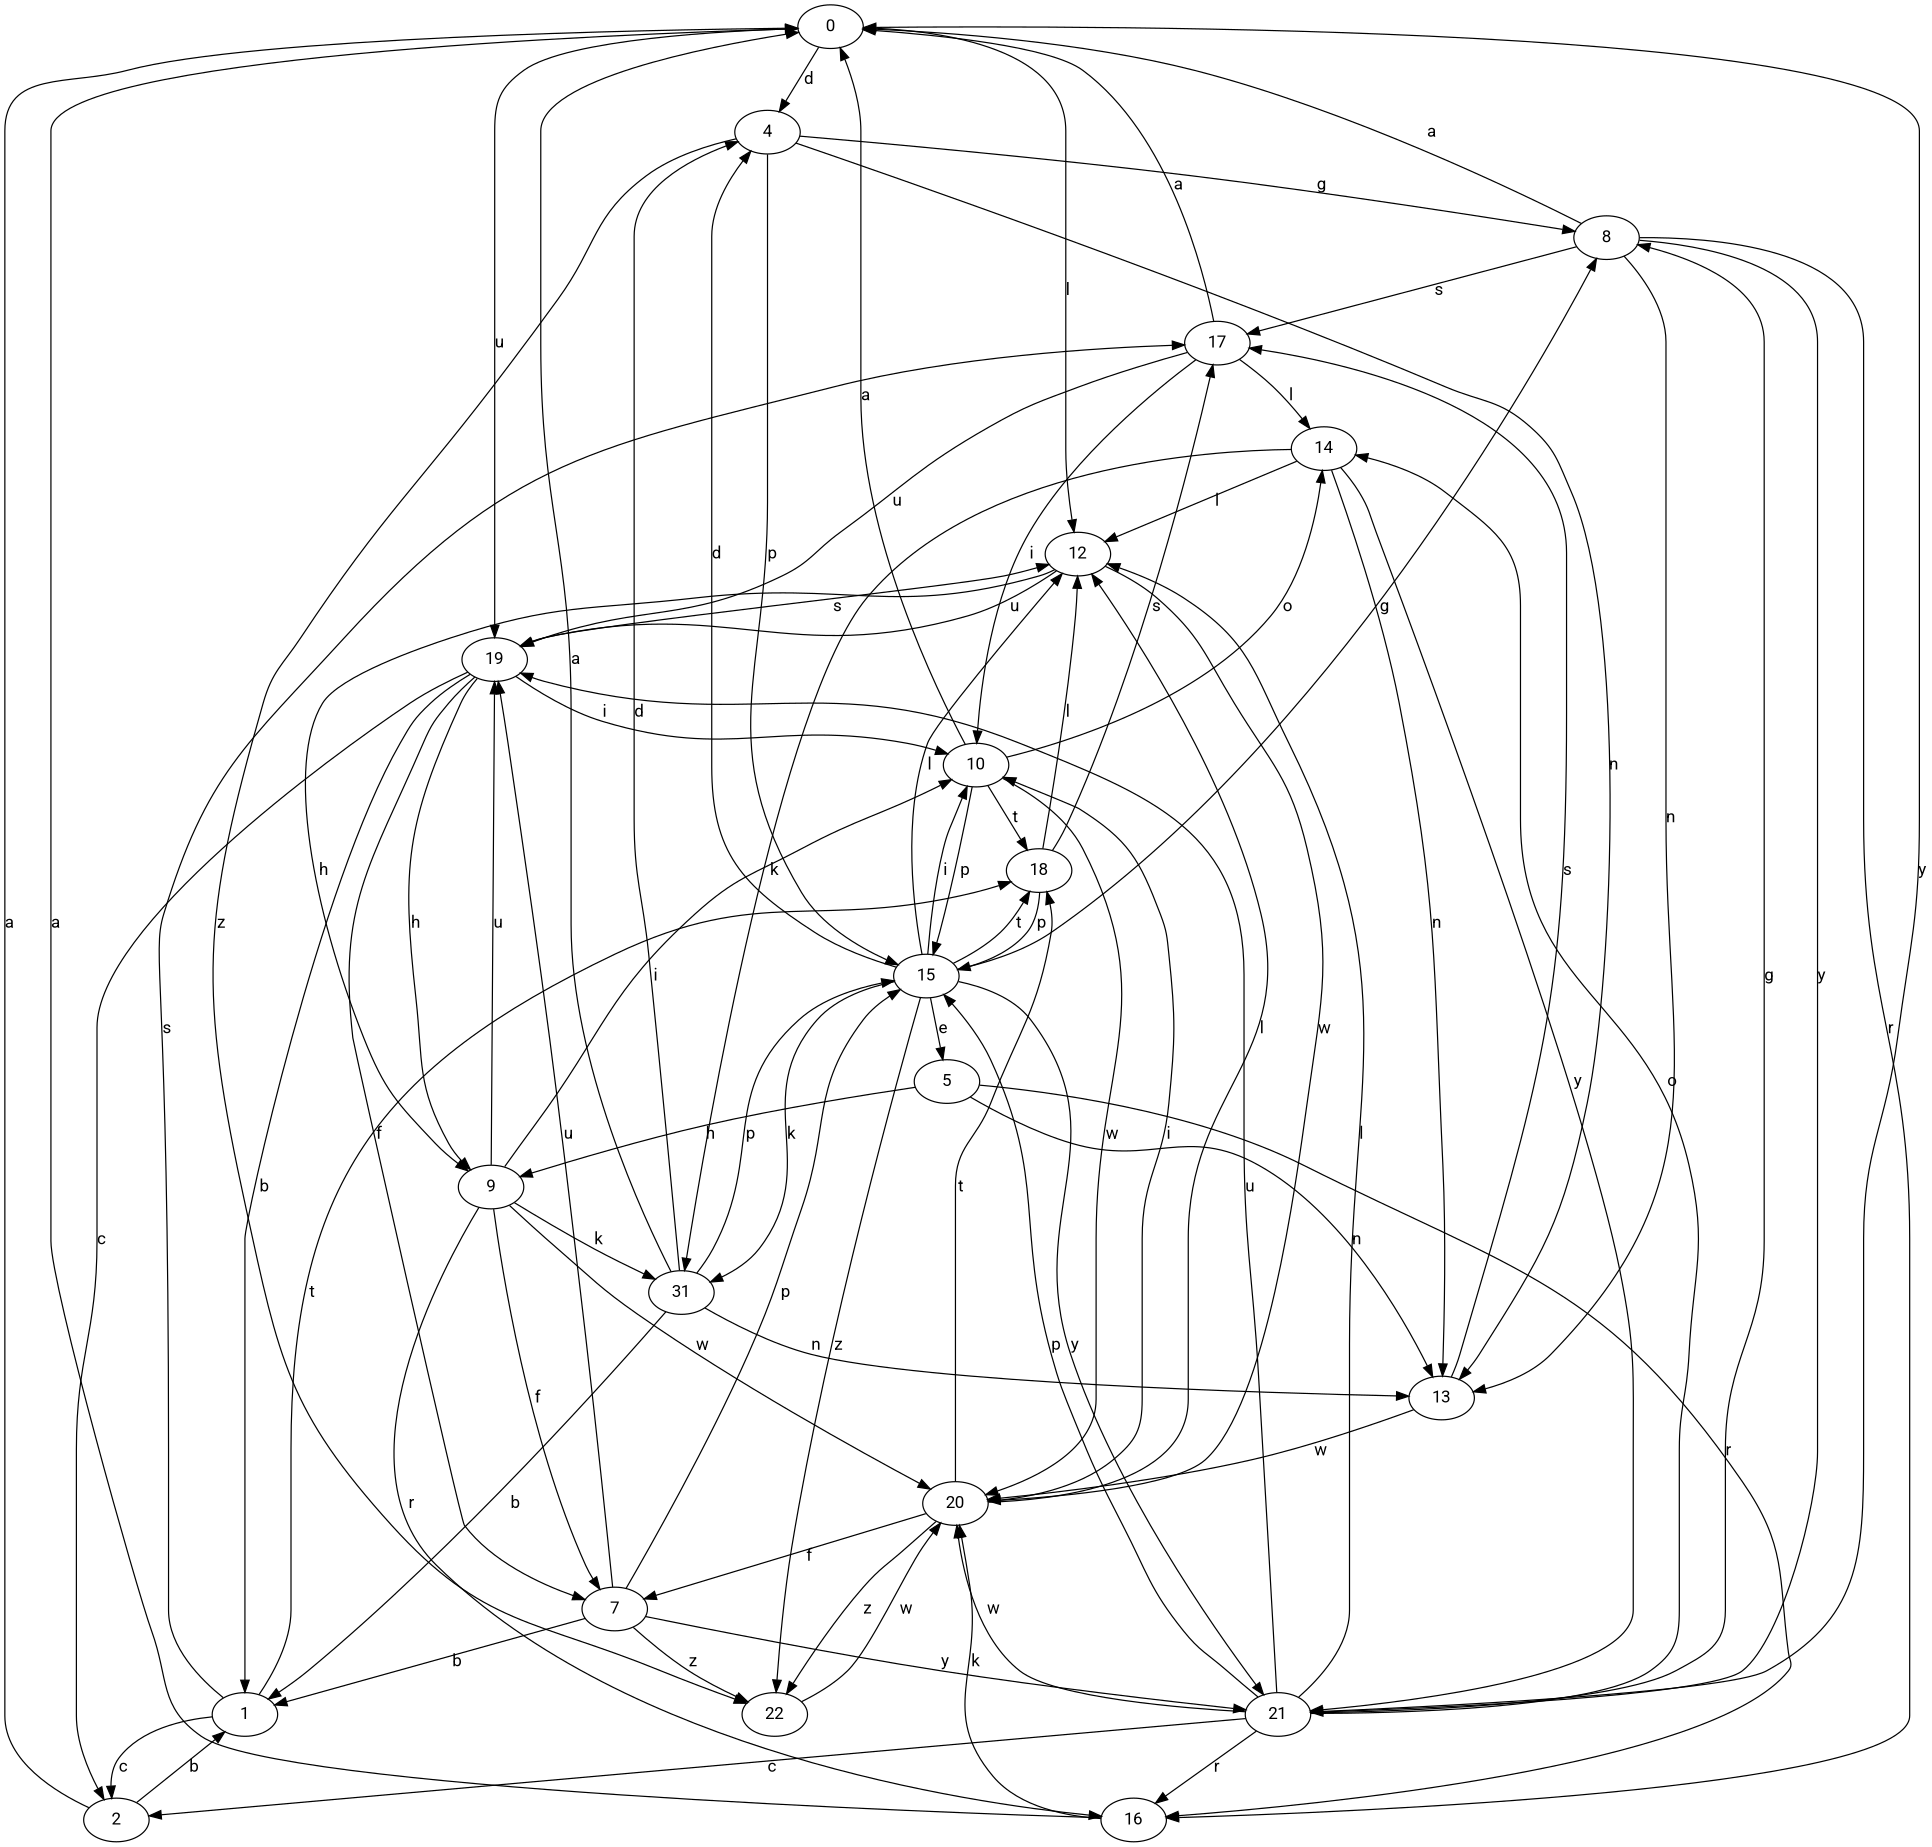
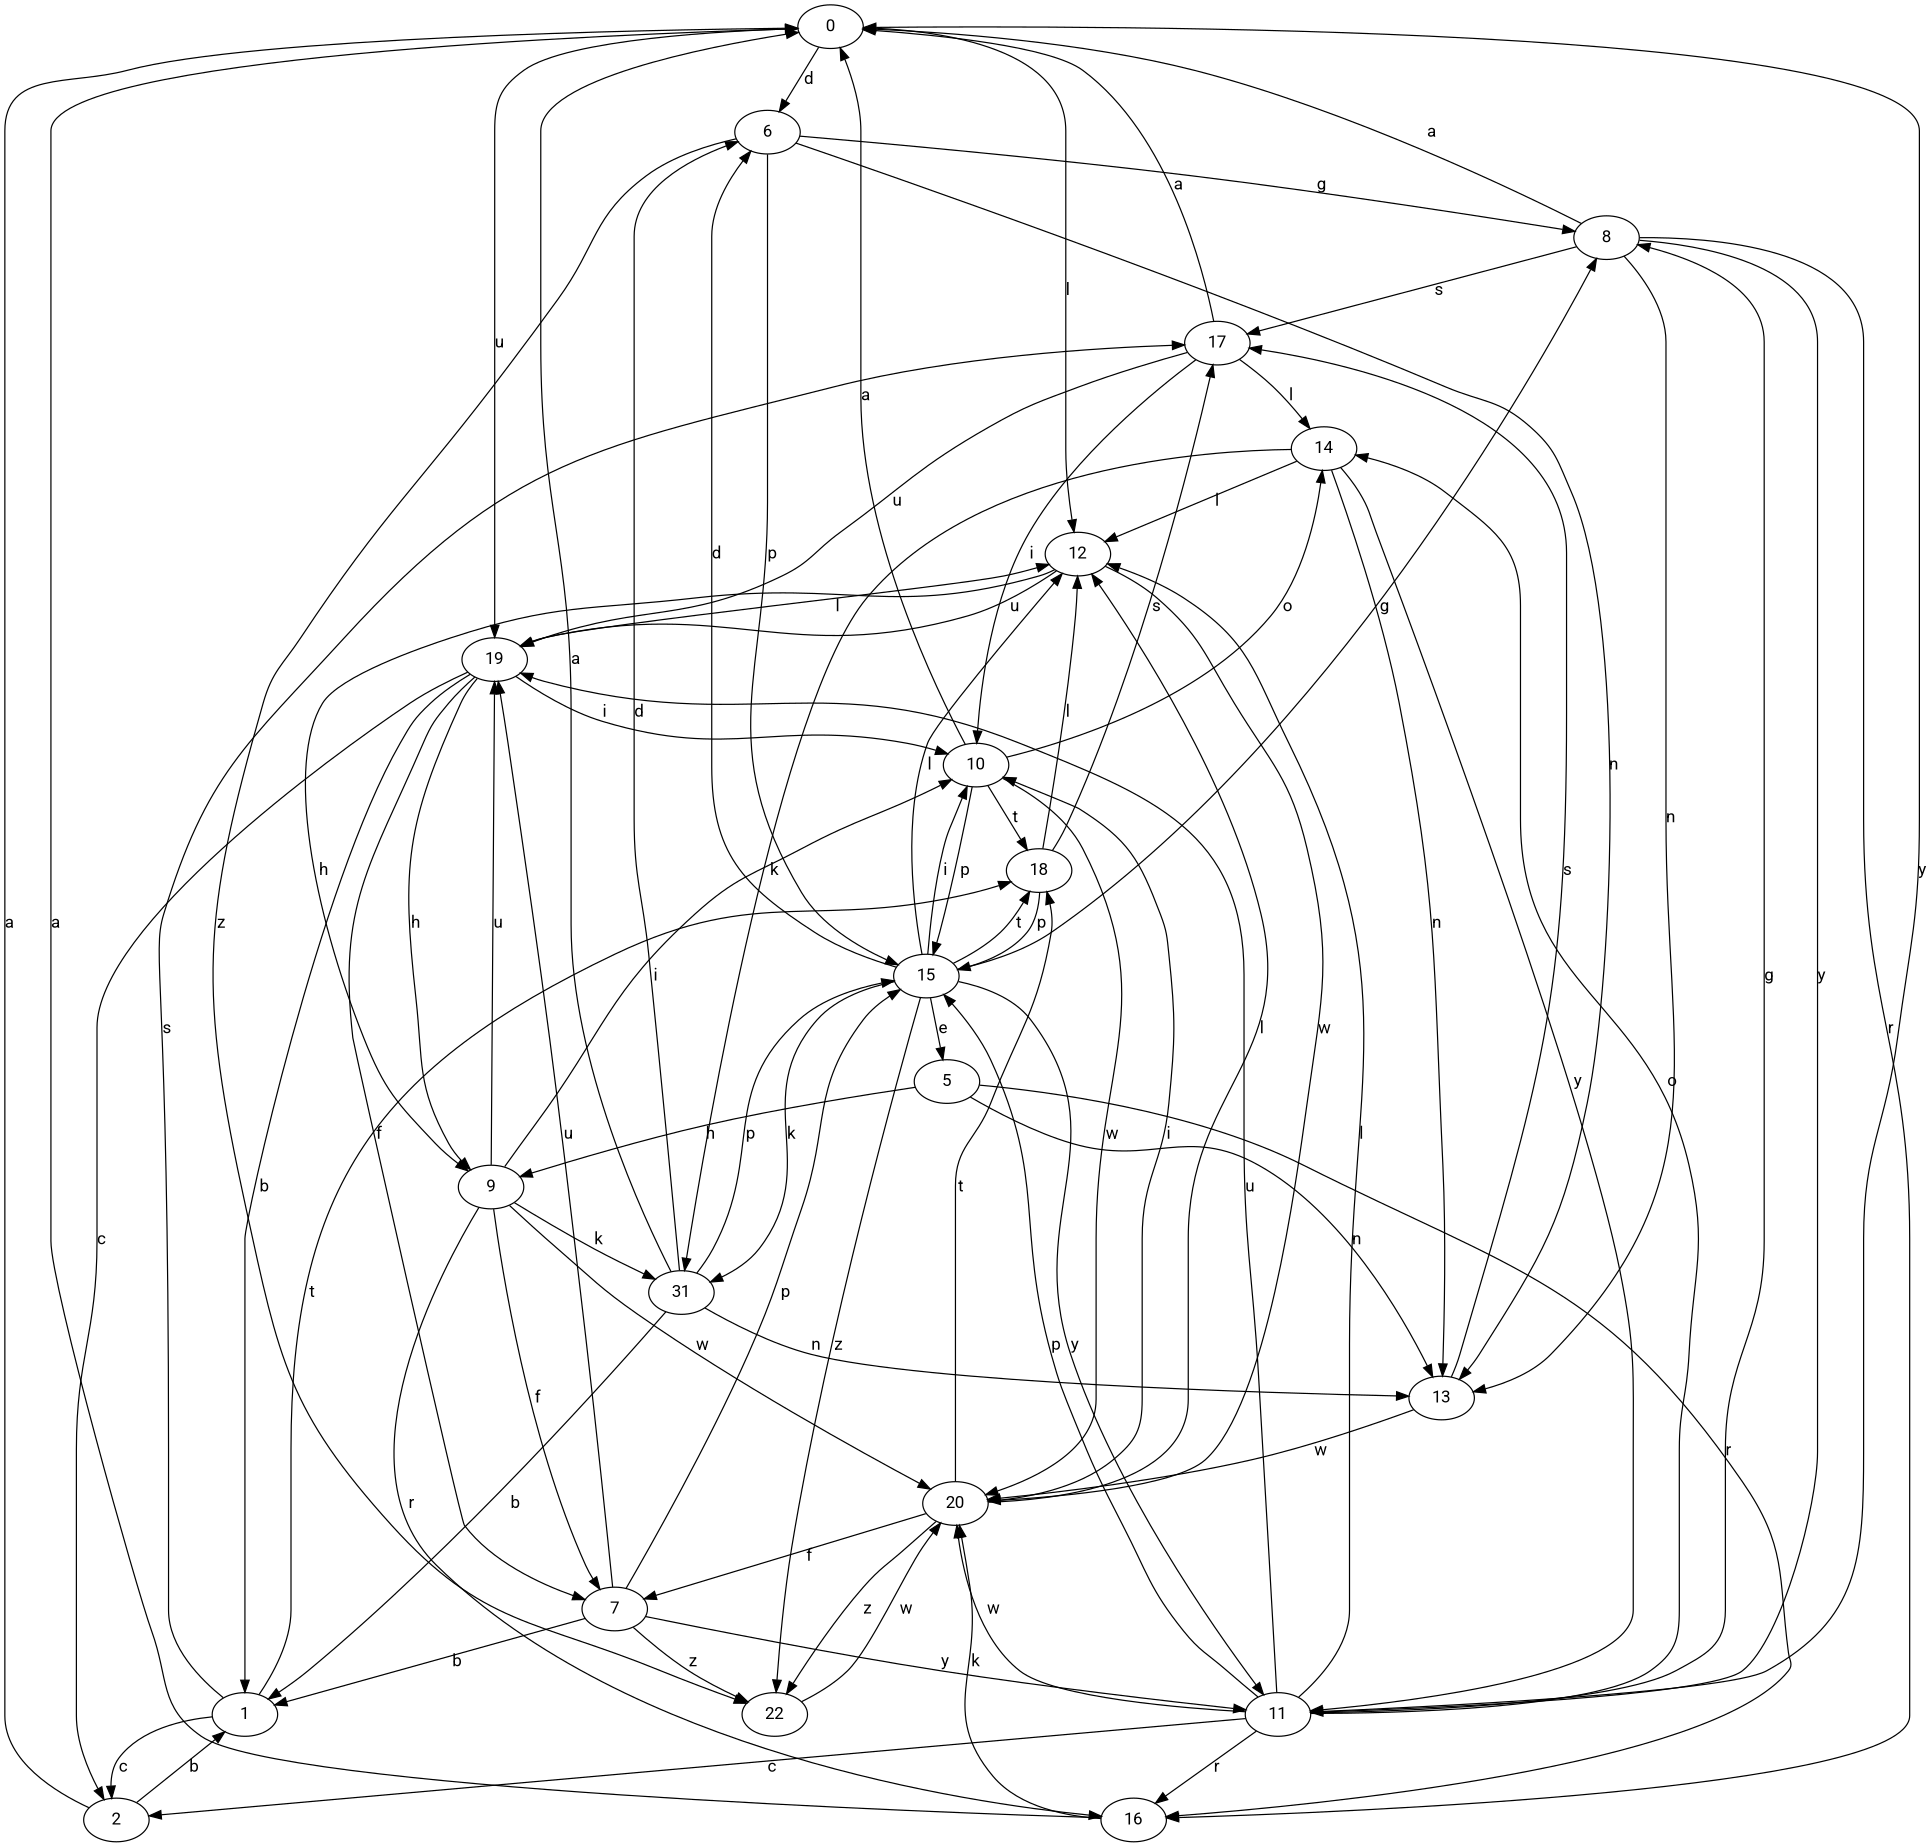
node "4": label "4" -> "6"
edge "19" -> "12": label "s" -> "l"
node "21": label "21" -> "11"
